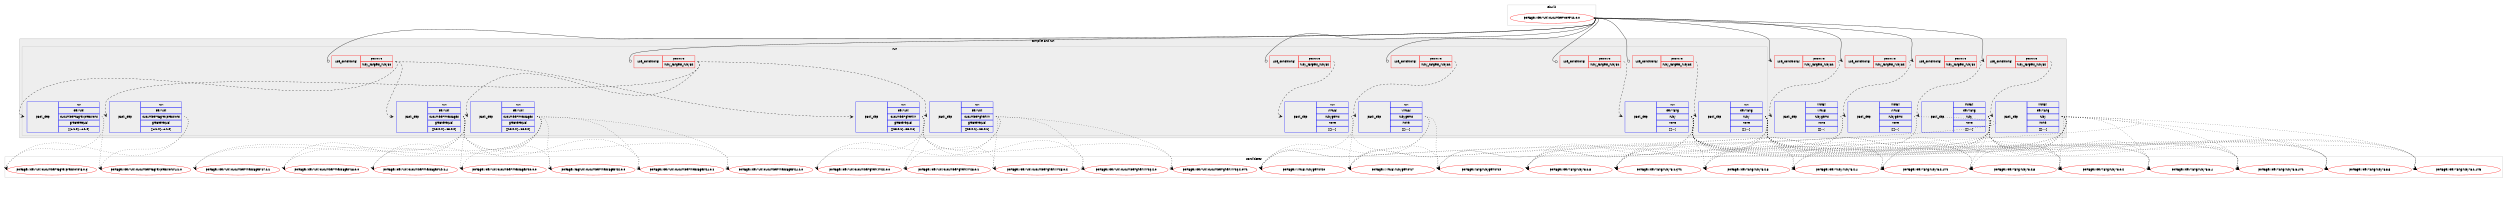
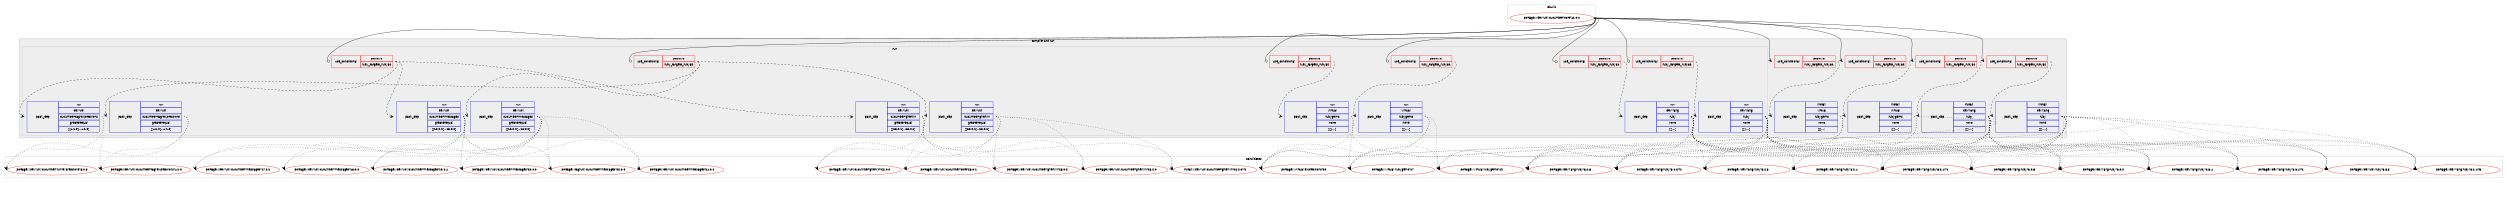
node "portage://dev-util/cucumber-tag-expressions-5.0.6": label "portage://dev-util/cucumber-tag-expressions-5.0.6" -> "portage://dev-util/cucumber-run-expressions-5.0.6"
node "portage://dev-util/cucumber-messages-24.1.0": removed
node "portage://dev-util/cucumber-gherkin-23.0.1": label "portage://dev-util/cucumber-gherkin-23.0.1" -> "portage://dev-util/cucumber-core-23.0.1"
node "portage://dev-util/cucumber-gherkin-26.2.0-r1": label "portage://dev-util/cucumber-gherkin-26.2.0-r1" -> "install://dev-util/cucumber-gherkin-26.2.0-r1"
node "portage://virtual/rubygems-20": label "portage://virtual/rubygems-20" -> "portage://virtual/expressions-20"
node "portage://lang/rubygems-19": label "portage://lang/rubygems-19" -> "portage://virtual/rubygems-19"
node "portage://dev-ruby/ruby-3.2.4": label "portage://dev-ruby/ruby-3.2.4" -> "portage://dev-lang/ruby-3.2.4"
node "portage://dev-lang/ruby-3.3.5": label "portage://dev-lang/ruby-3.3.5" -> "portage://dev-util/ruby-3.3.5"
